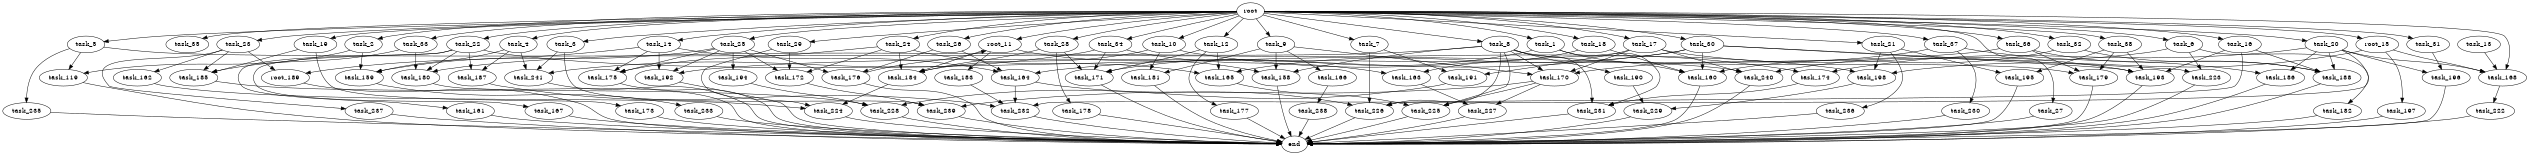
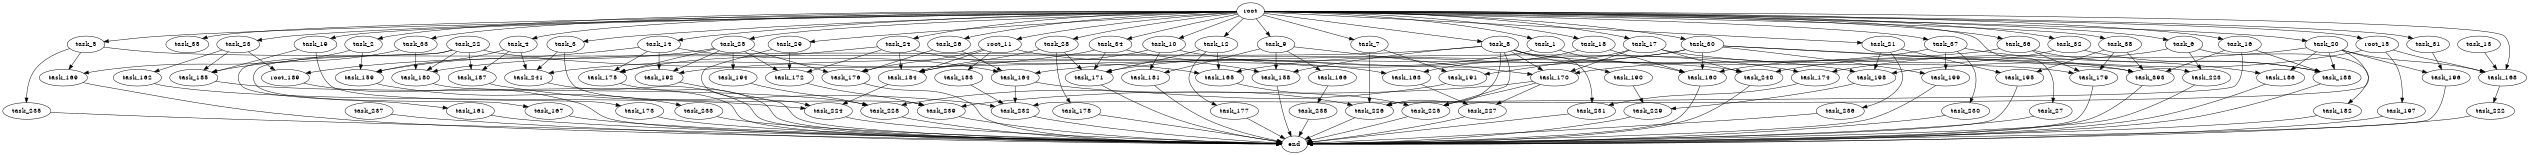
edge "root" -> "task_22": removed
edge "task_176" -> "root_11": reversed
edge "task_1" -> "task_231": removed
node "task_119": label "task_119" -> "task_169"
node "task_199": added
node "task_193": label "task_193" -> "task_393"
edge "task_23" -> "task_237": removed
